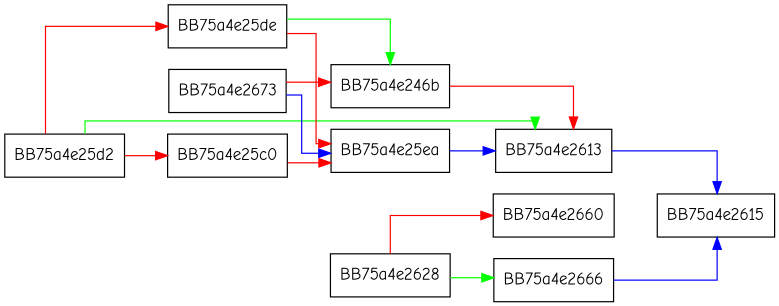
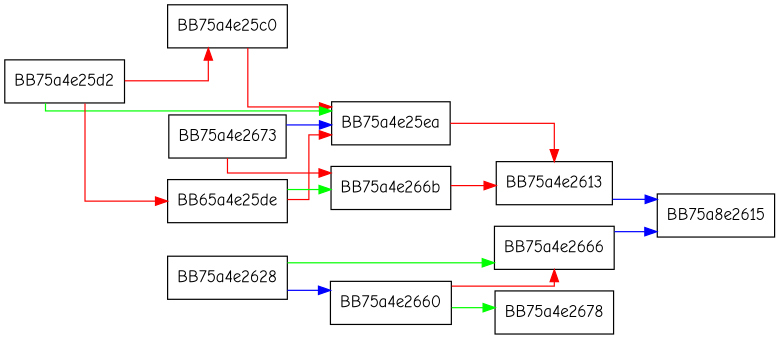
node "BB75a4e25de": label "BB75a4e25de" -> "BB65a4e25de"
node "BB75a4e246b": label "BB75a4e246b" -> "BB75a4e266b"
edge "BB75a4e25d2" -> "BB75a4e2613": now "BB75a4e25d2" -> "BB75a4e25ea"
edge "BB75a4e25ea" -> "BB75a4e2613": color blue -> red
edge "BB75a4e2628" -> "BB75a4e2660": color red -> blue
node "BB75a4e2615": label "BB75a4e2615" -> "BB75a8e2615"
edge "BB75a4e2660" -> "BB75a4e2666": added
node "BB75a4e2678": added
